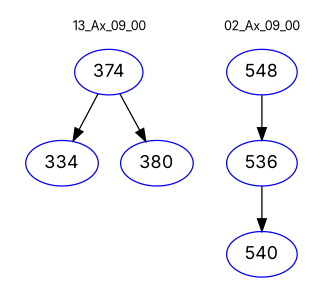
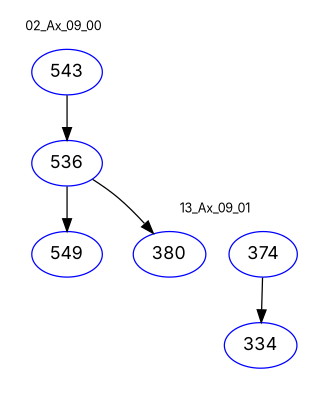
cluster "13_Ax_09_00": label "13_Ax_09_00" -> "13_Ax_09_01"
node "548": label "548" -> "543"
edge "374" -> "380": now "536" -> "380"
node "540": label "540" -> "549"
